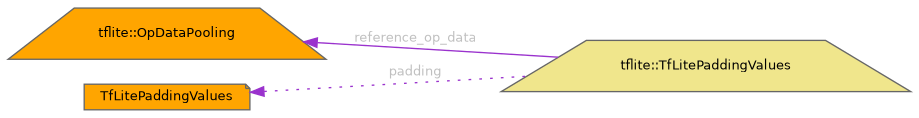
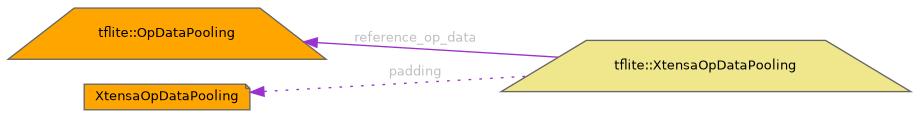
node "tflite::TfLitePaddingValues": label "tflite::TfLitePaddingValues" -> "tflite::XtensaOpDataPooling"
node "TfLitePaddingValues": label "TfLitePaddingValues" -> "XtensaOpDataPooling"
